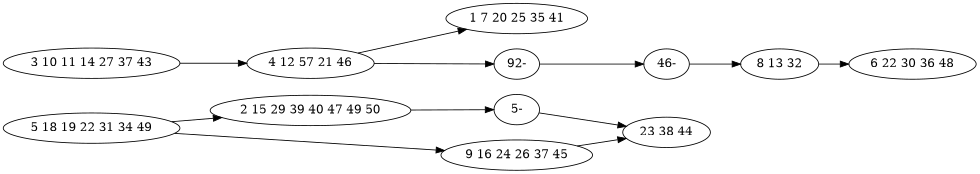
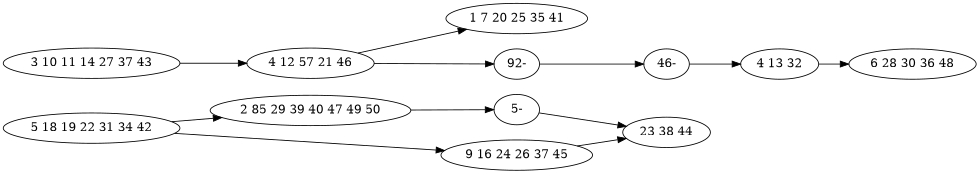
node "8 13 32": label "8 13 32" -> "4 13 32"
node "6 22 30 36 48": label "6 22 30 36 48" -> "6 28 30 36 48"
node "2 15 29 39 40 47 49 50": label "2 15 29 39 40 47 49 50" -> "2 85 29 39 40 47 49 50"
node "5 18 19 22 31 34 49": label "5 18 19 22 31 34 49" -> "5 18 19 22 31 34 42"
